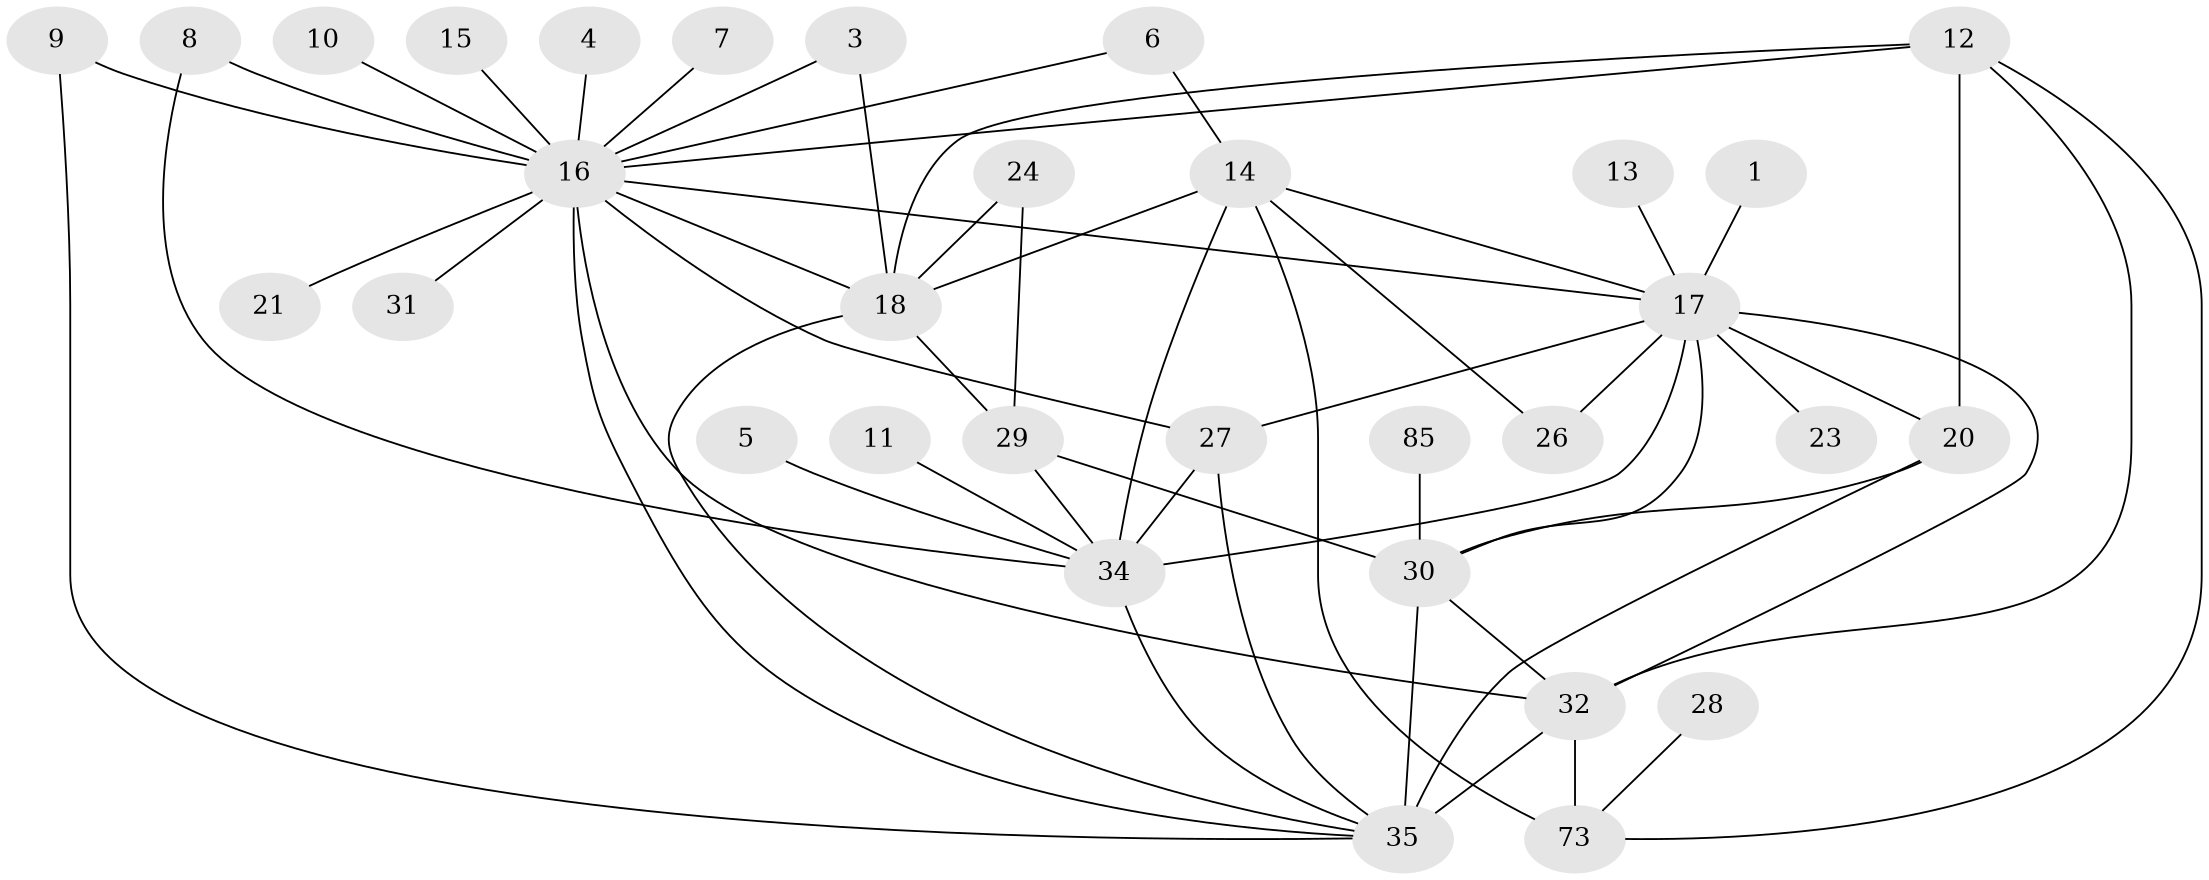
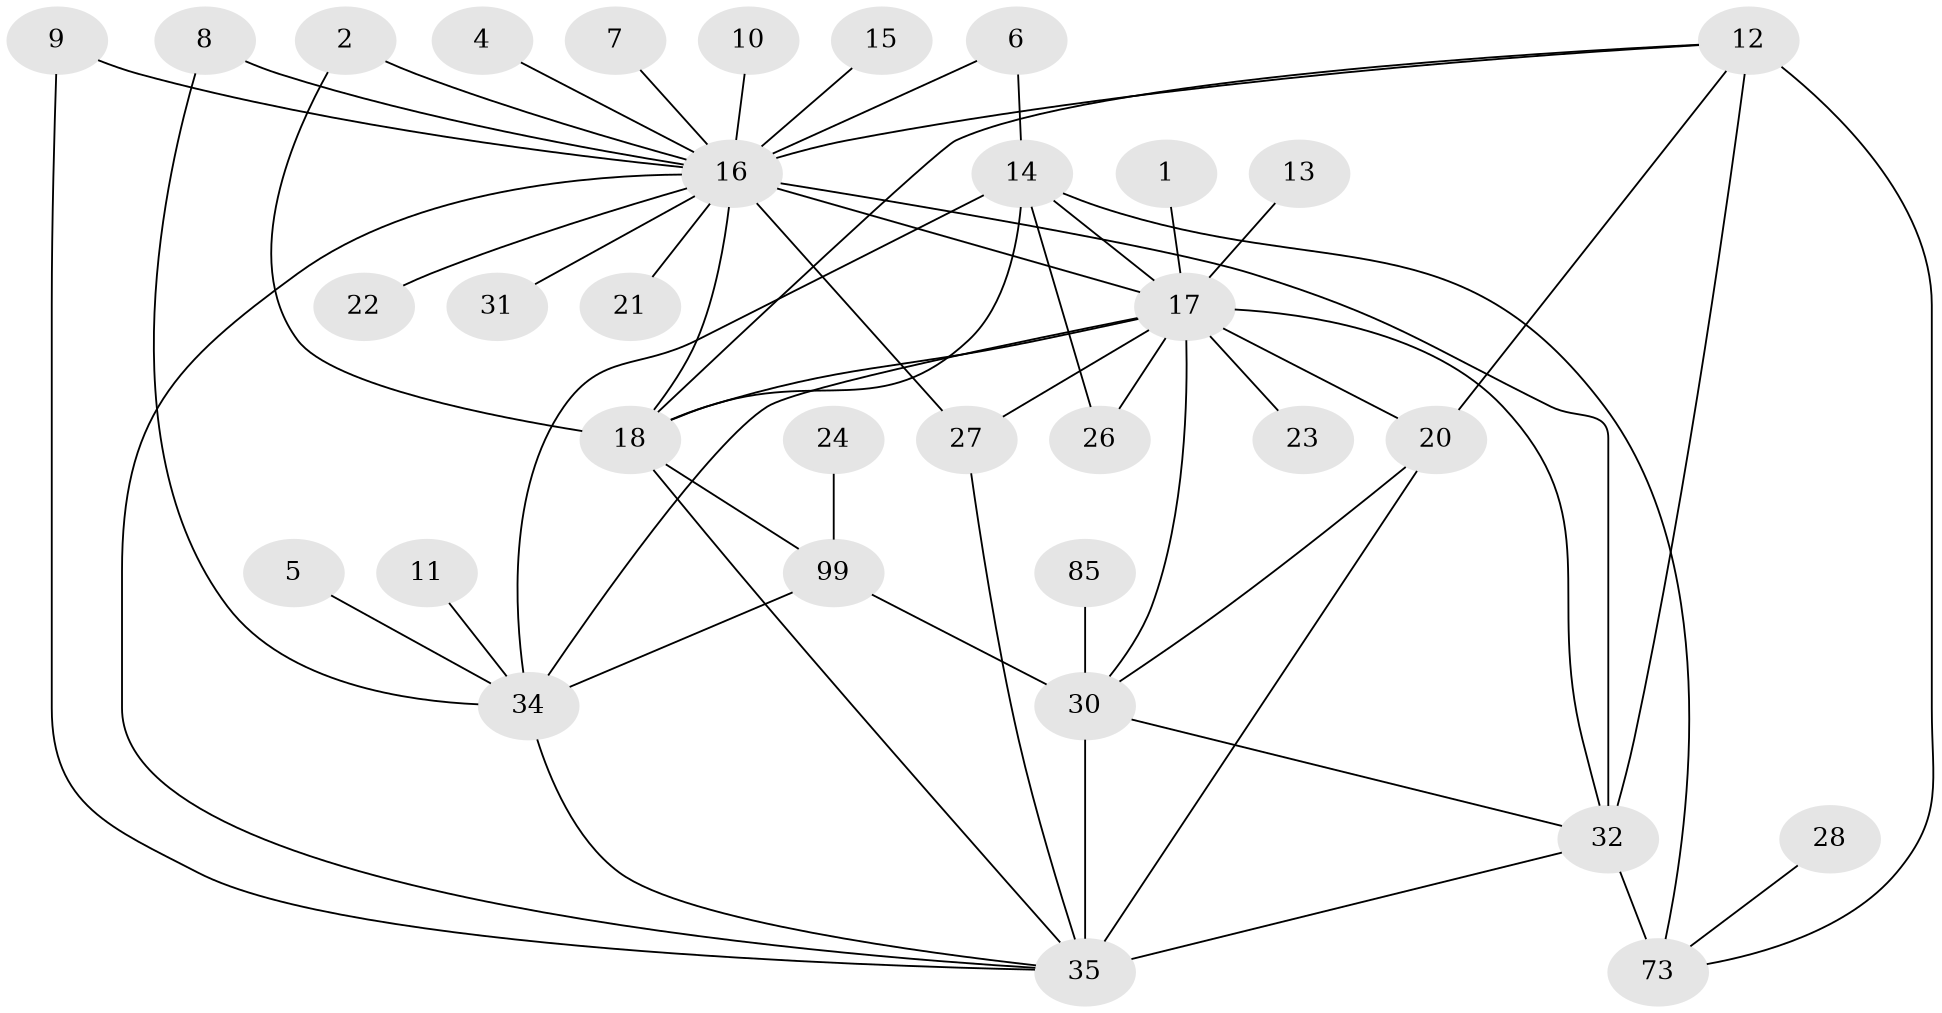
node "3": label "3" -> "2"
edge "24" -- "18": now "17" -- "18"
node "22": added
node "29": label "29" -> "99"
edge "27" -- "34": removed
